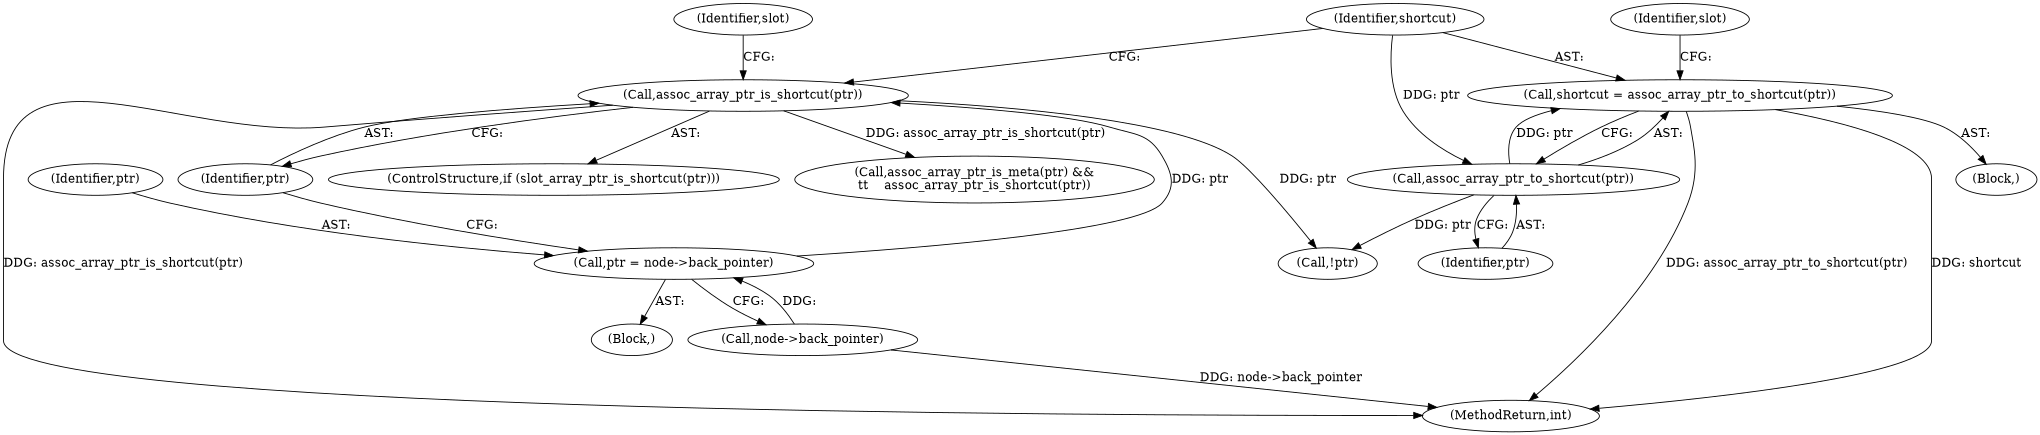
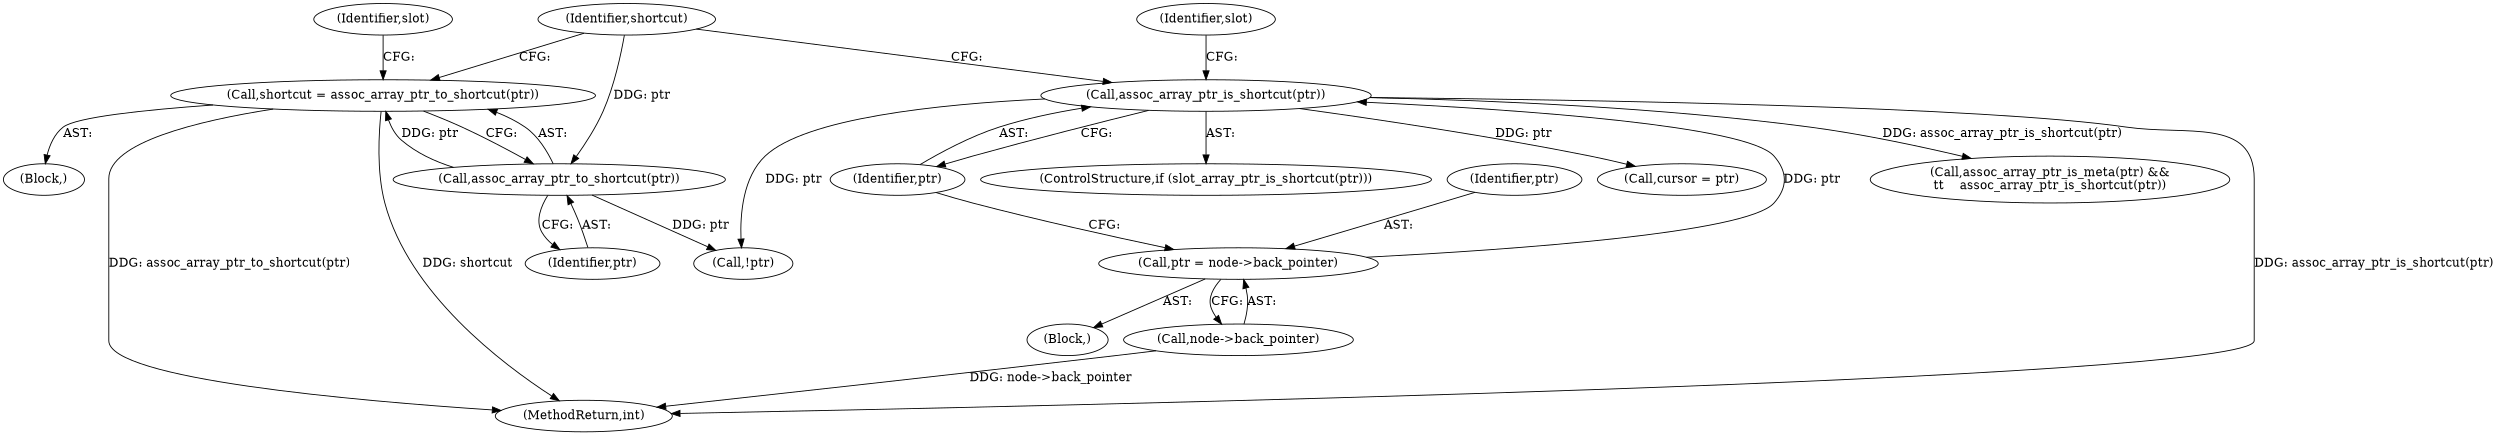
edge "(Identifier,shortcut)" -> "(Call,shortcut = assoc_array_ptr_to_shortcut(ptr))": label "AST: " -> "CFG: "
node "(Call,cursor = ptr)": added
edge "(Call,node->back_pointer)" -> "(Call,ptr = node->back_pointer)": label "DDG: " -> "AST: "
